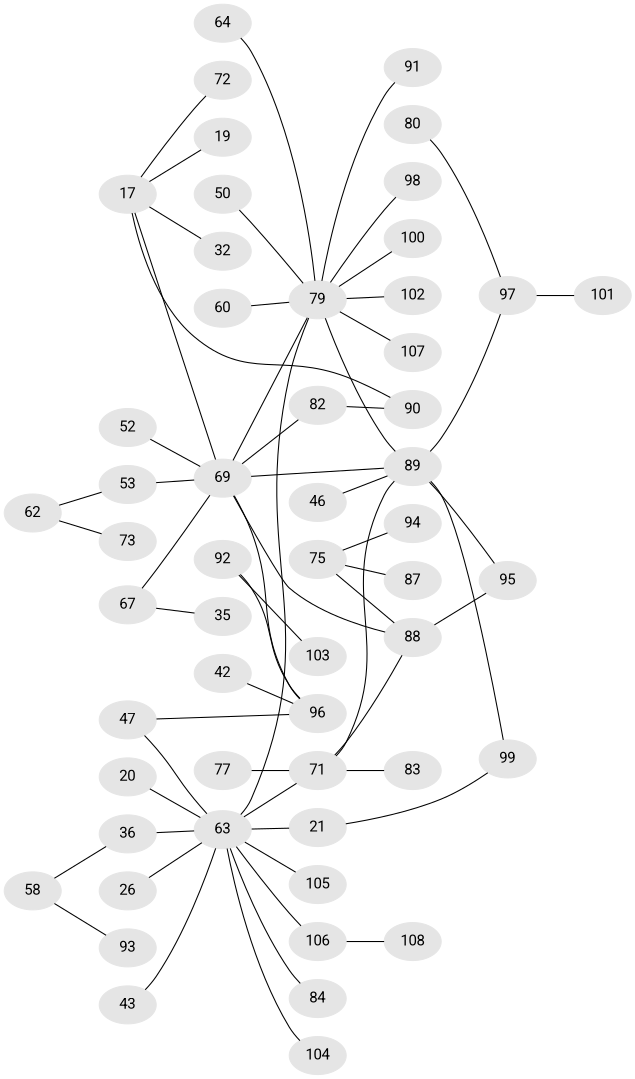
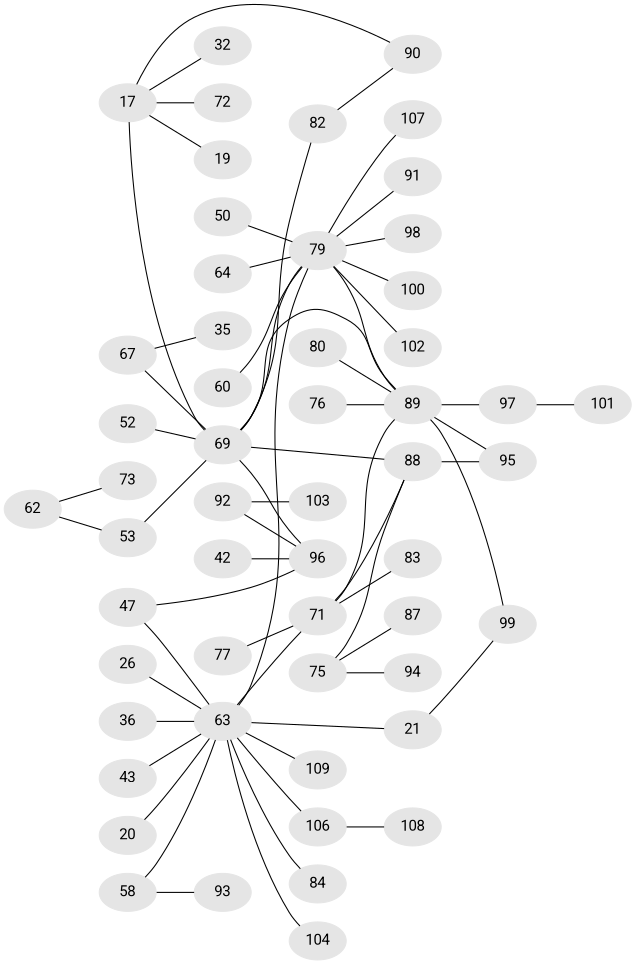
edge "80" -- "97": now "80" -- "89"
node "46": label "46" -> "76"
edge "36" -- "58": now "63" -- "58"
node "105": label "105" -> "109"
